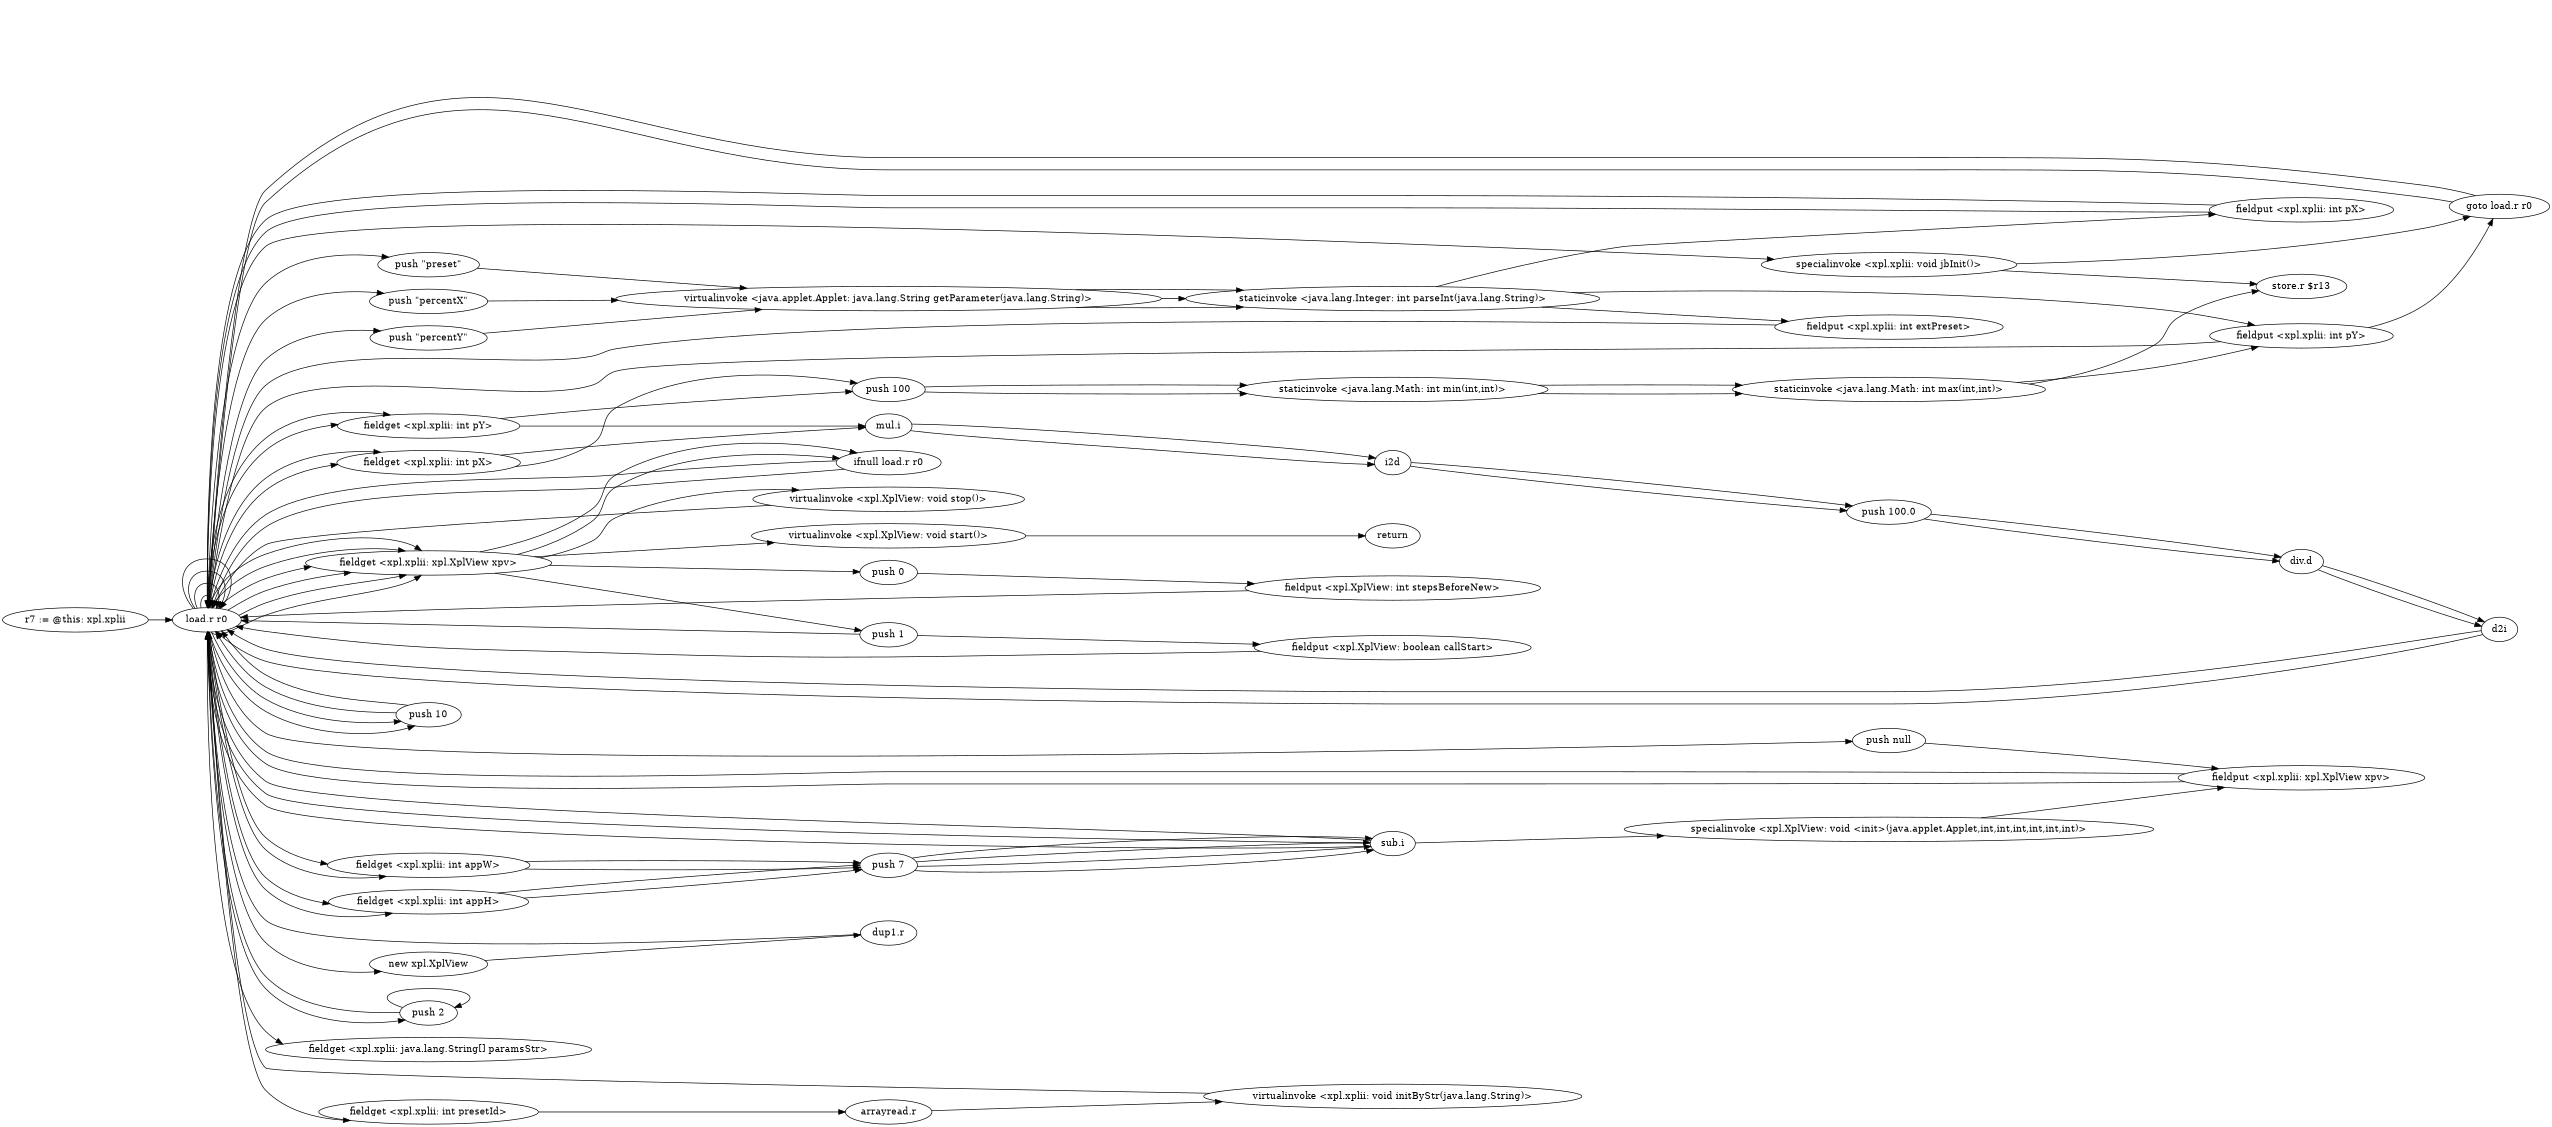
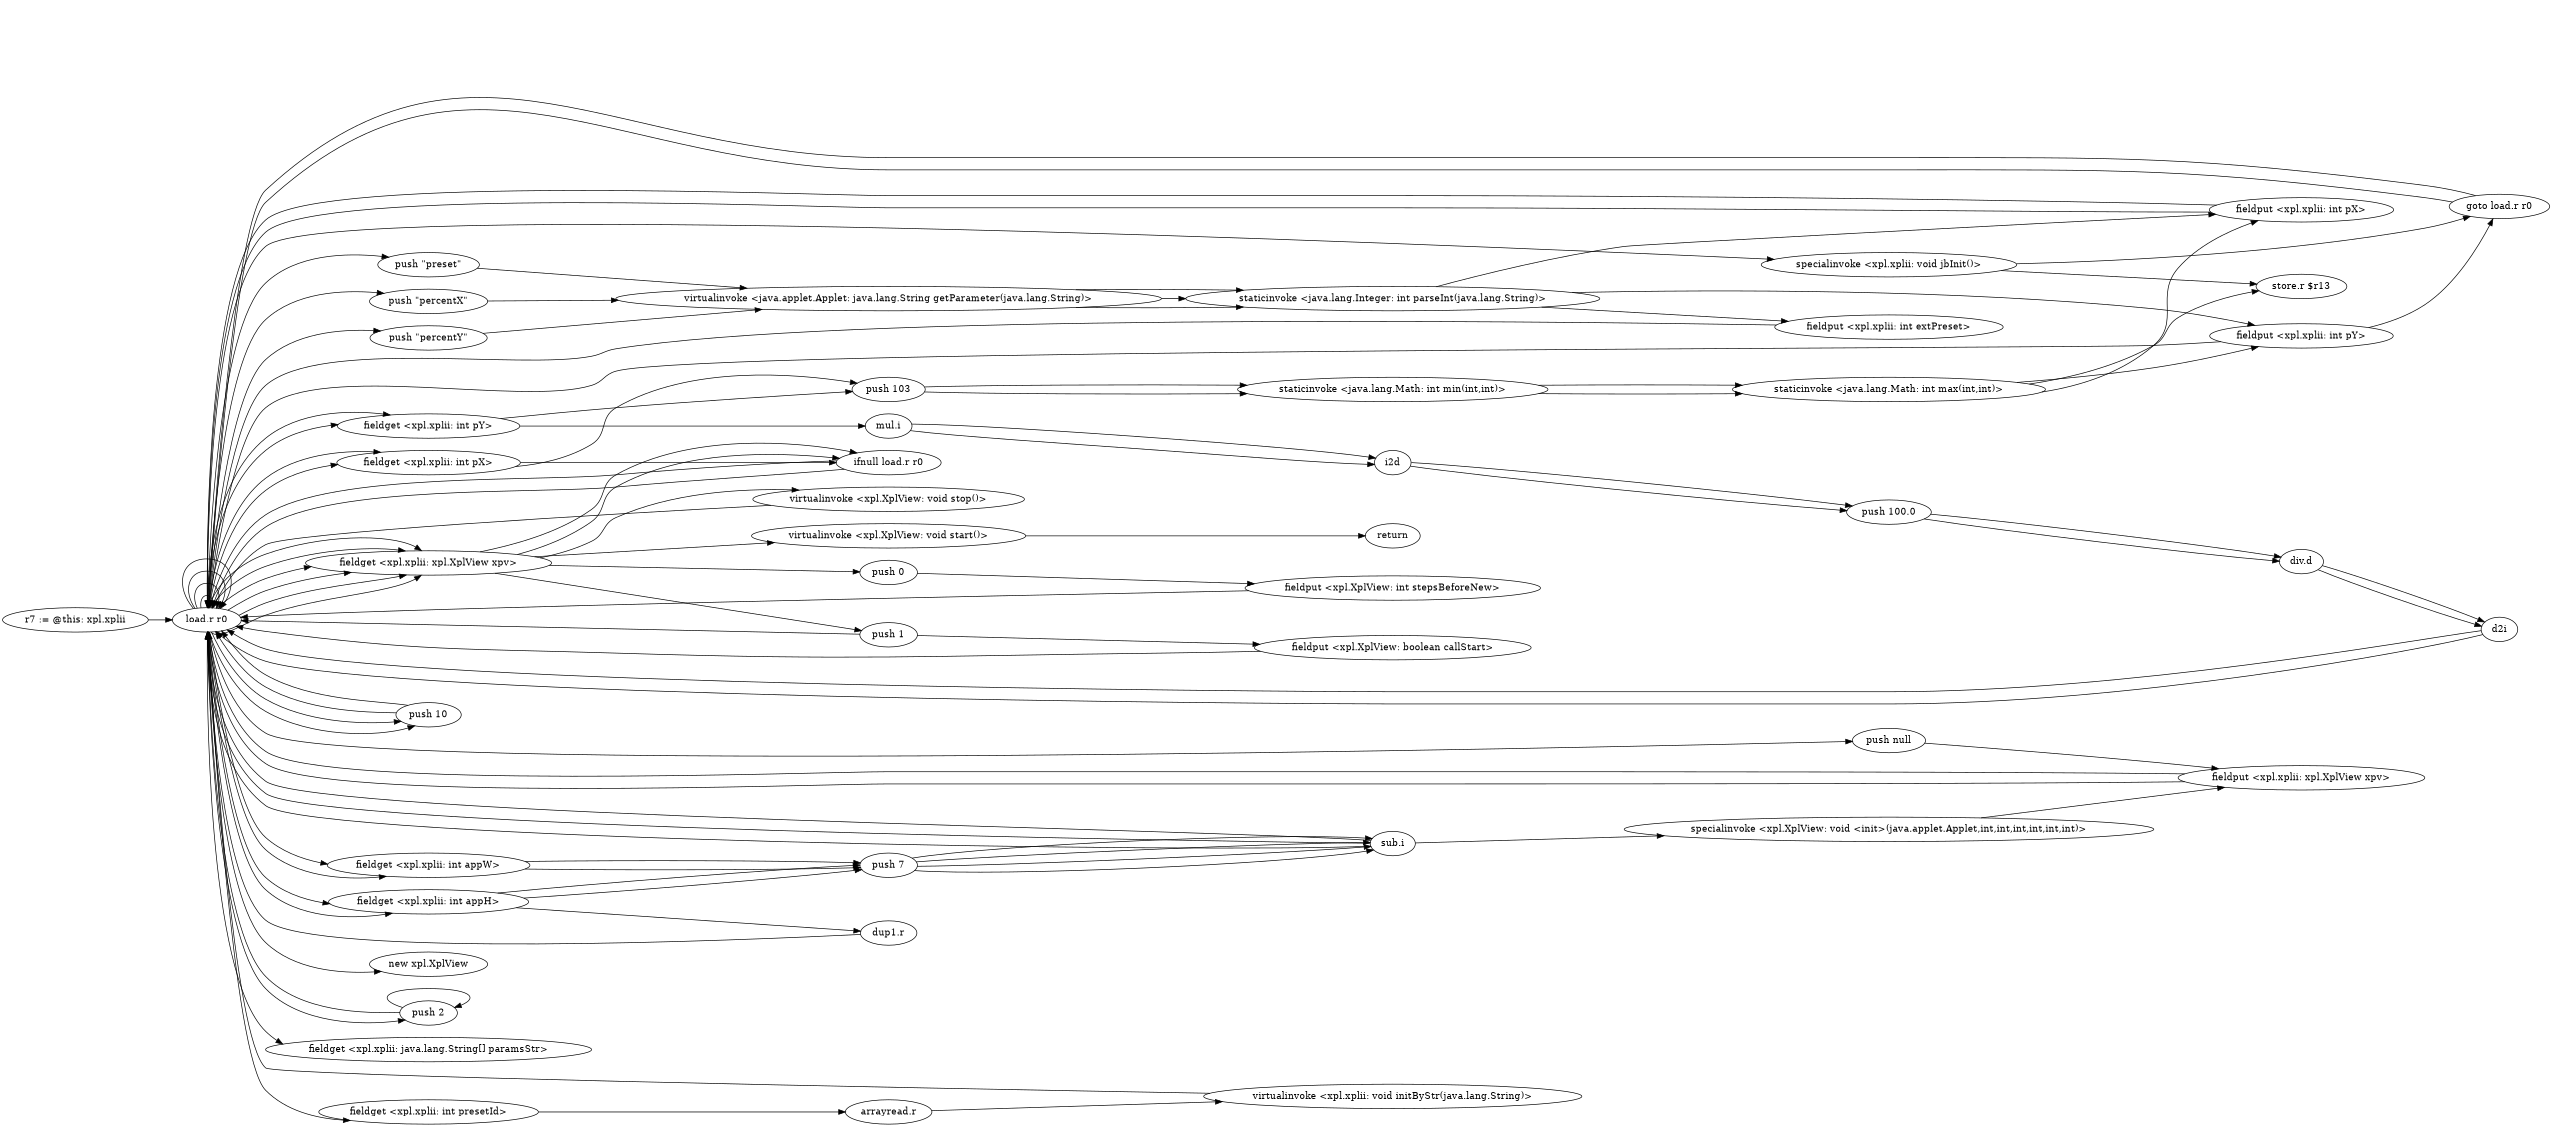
edge "staticinvoke <java.lang.Math: int max(int,int)>" -> "fieldput <xpl.xplii: int pX>": added
node "push 100": label "push 100" -> "push 103"
edge "fieldget <xpl.xplii: int pX>" -> "mul.i": now "fieldget <xpl.xplii: int pX>" -> "ifnull load.r r0"
edge "new xpl.XplView" -> "dup1.r": now "fieldget <xpl.xplii: int appH>" -> "dup1.r"
